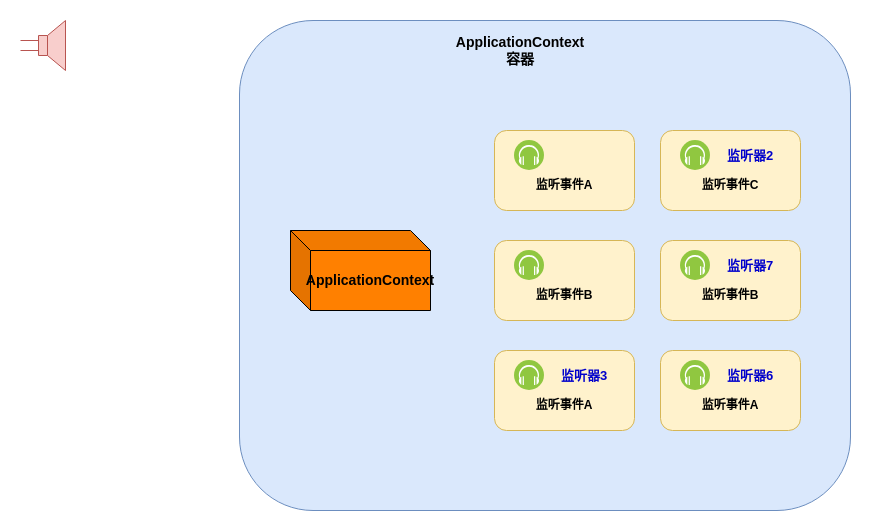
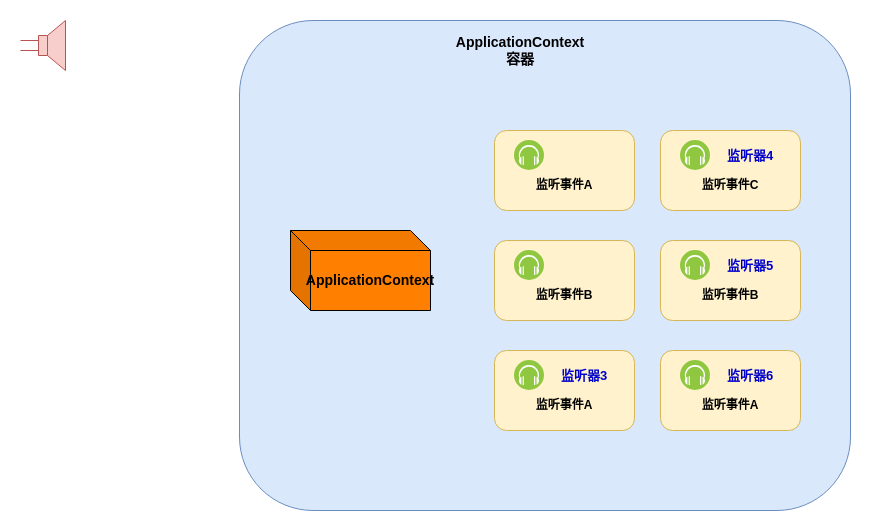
node "监听器2": label "监听器2" -> "监听器4"
node "监听器7": label "监听器7" -> "监听器5"
